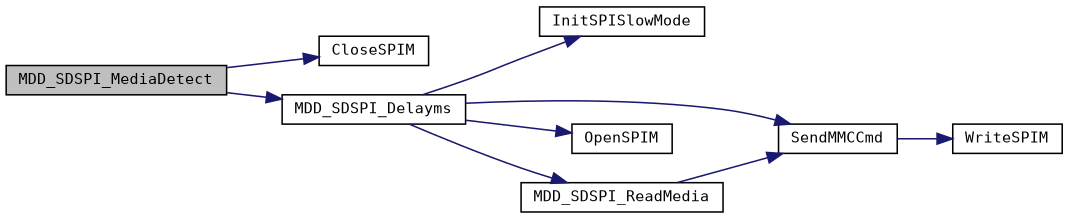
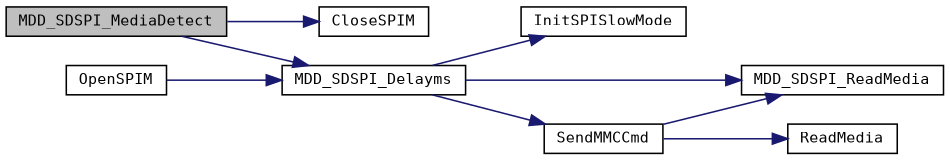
edge "MDD_SDSPI_Delayms" -> "OpenSPIM": reversed
node "WriteSPIM": label "WriteSPIM" -> "ReadMedia"
edge "MDD_SDSPI_ReadMedia" -> "SendMMCCmd": reversed
